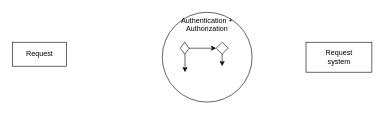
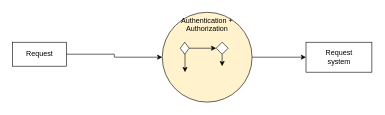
edge "Request" -> "Authentication + Authorization": added
node "Authentication + Authorization": fillcolor #ffffff -> #fff2cc
edge "Authentication + Authorization" -> "Request system": added
